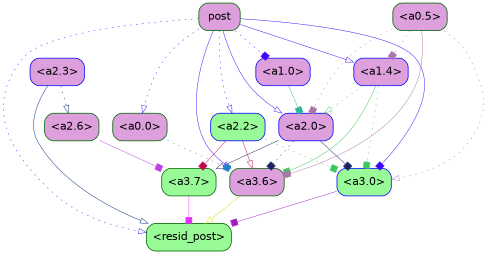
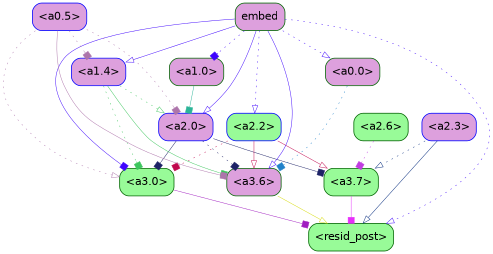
node "post": label "post" -> "embed"
node "<a0.5>": color darkgreen -> blue
node "<a1.0>": color blue -> darkgreen
edge "<a2.3>" -> "<a2.6>": now "<a2.3>" -> "<a3.7>"
node "<a2.6>": fillcolor plum -> palegreen
edge "<a2.2>" -> "<a3.7>": arrowhead box -> onormal
edge "<a2.0>" -> "<a3.7>": arrowhead onormal -> box
edge "<a2.6>" -> "<a3.7>": style solid -> dotted
edge "<a2.2>" -> "<a3.0>": color #3dc65d -> #c1064d
node "<a3.0>": color blue -> darkgreen
